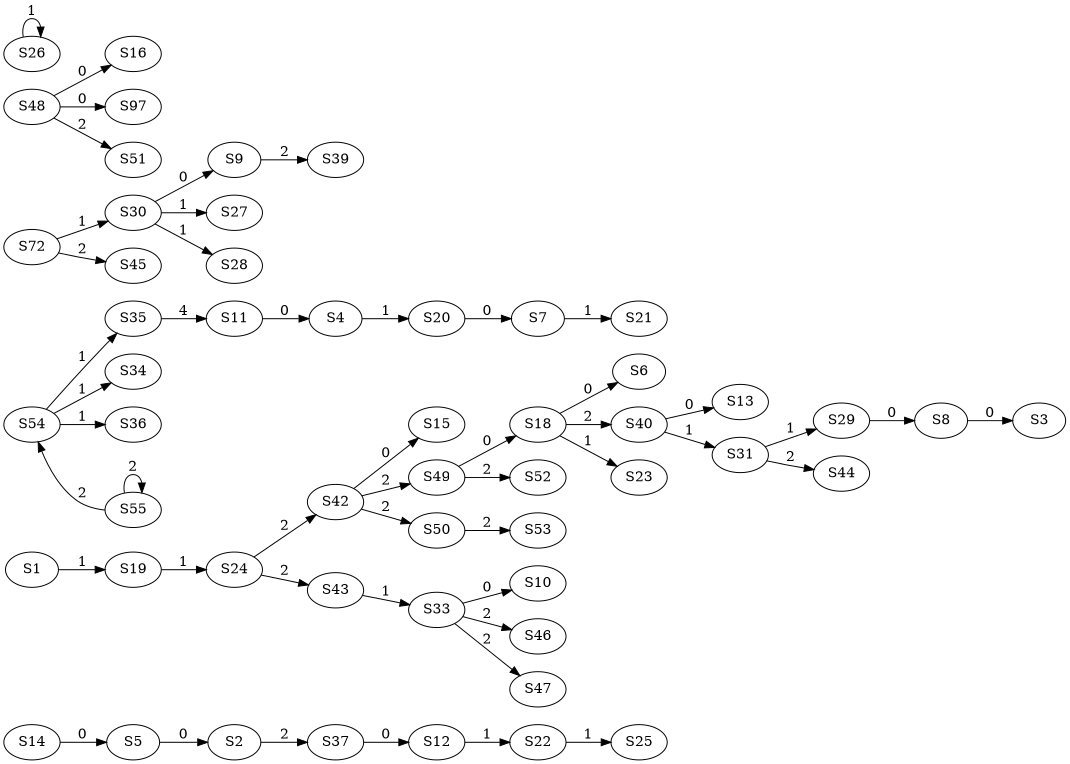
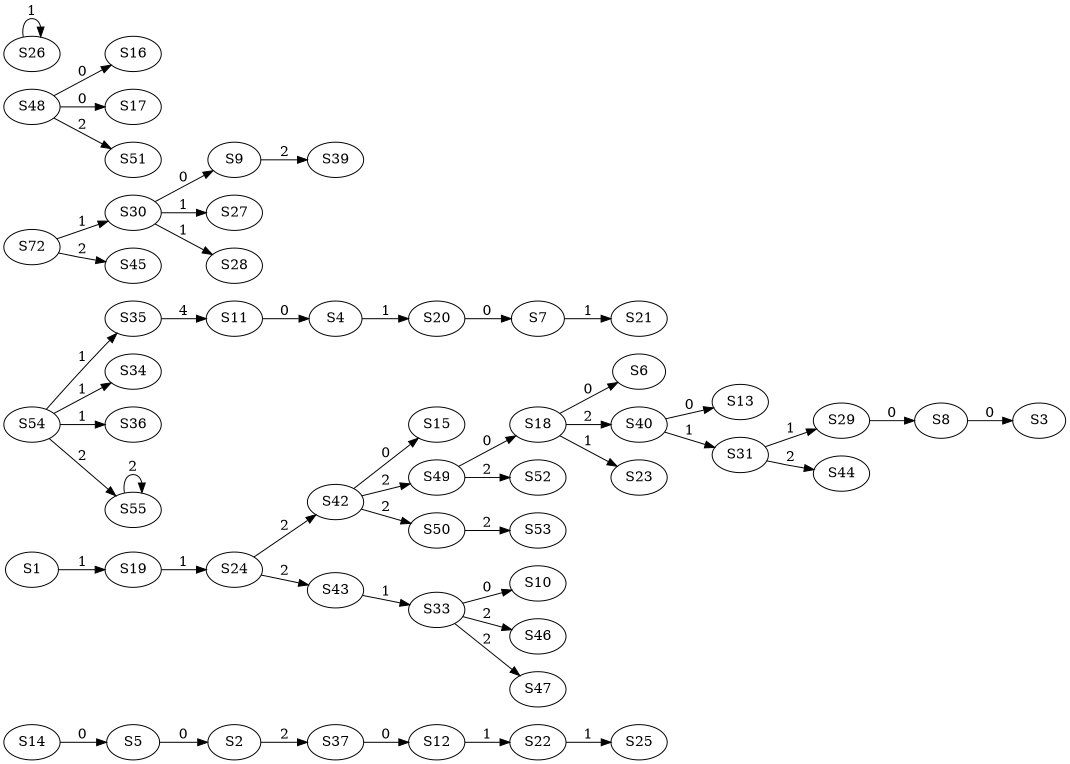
node "S97": label "S97" -> "S17"
edge "S55" -> "S54": reversed
